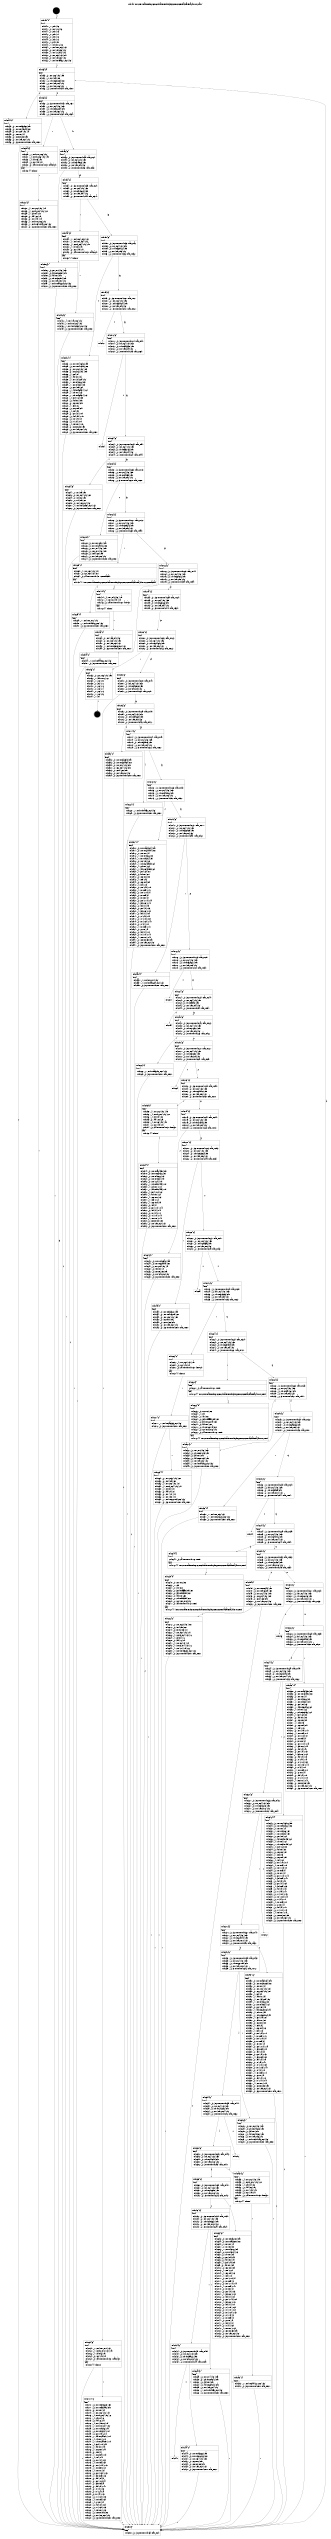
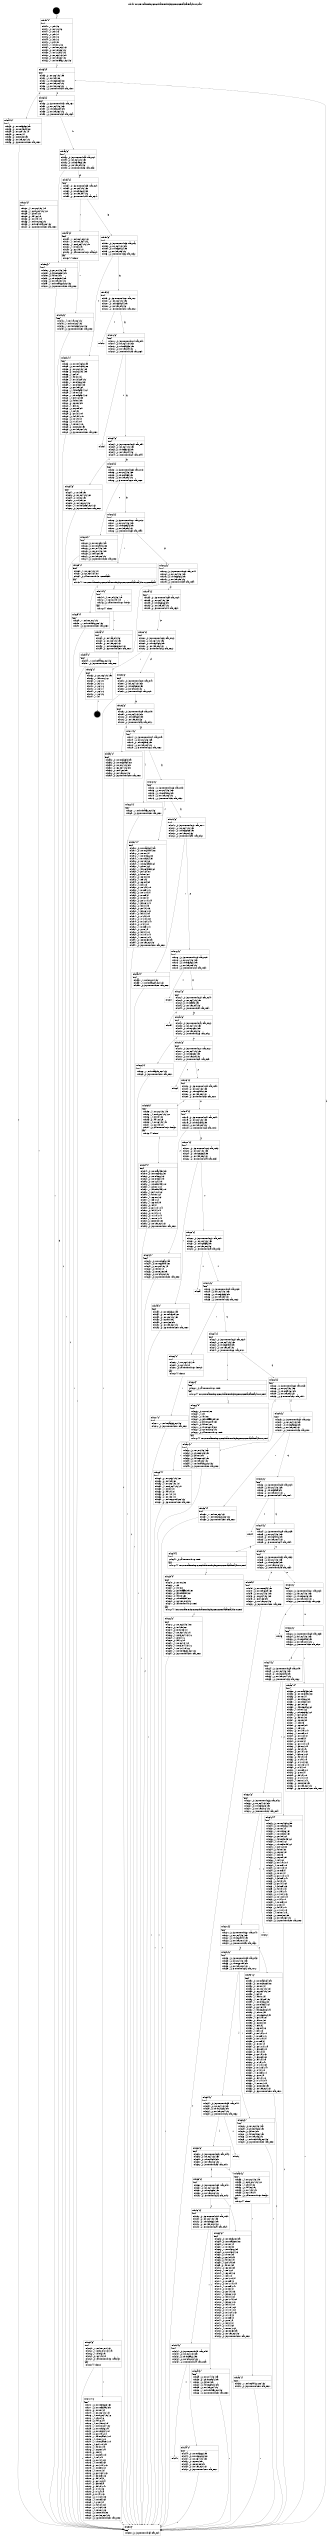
node "0x40250a [23]": removed
edge "0x402c11 [12]" -> "0x40268d [41]": now "0x402665 [40]" -> "0x40268d [41]"
edge "0x4024ef [27]" -> "0x402876 [51]": now "0x40284e [40]" -> "0x402876 [51]"
